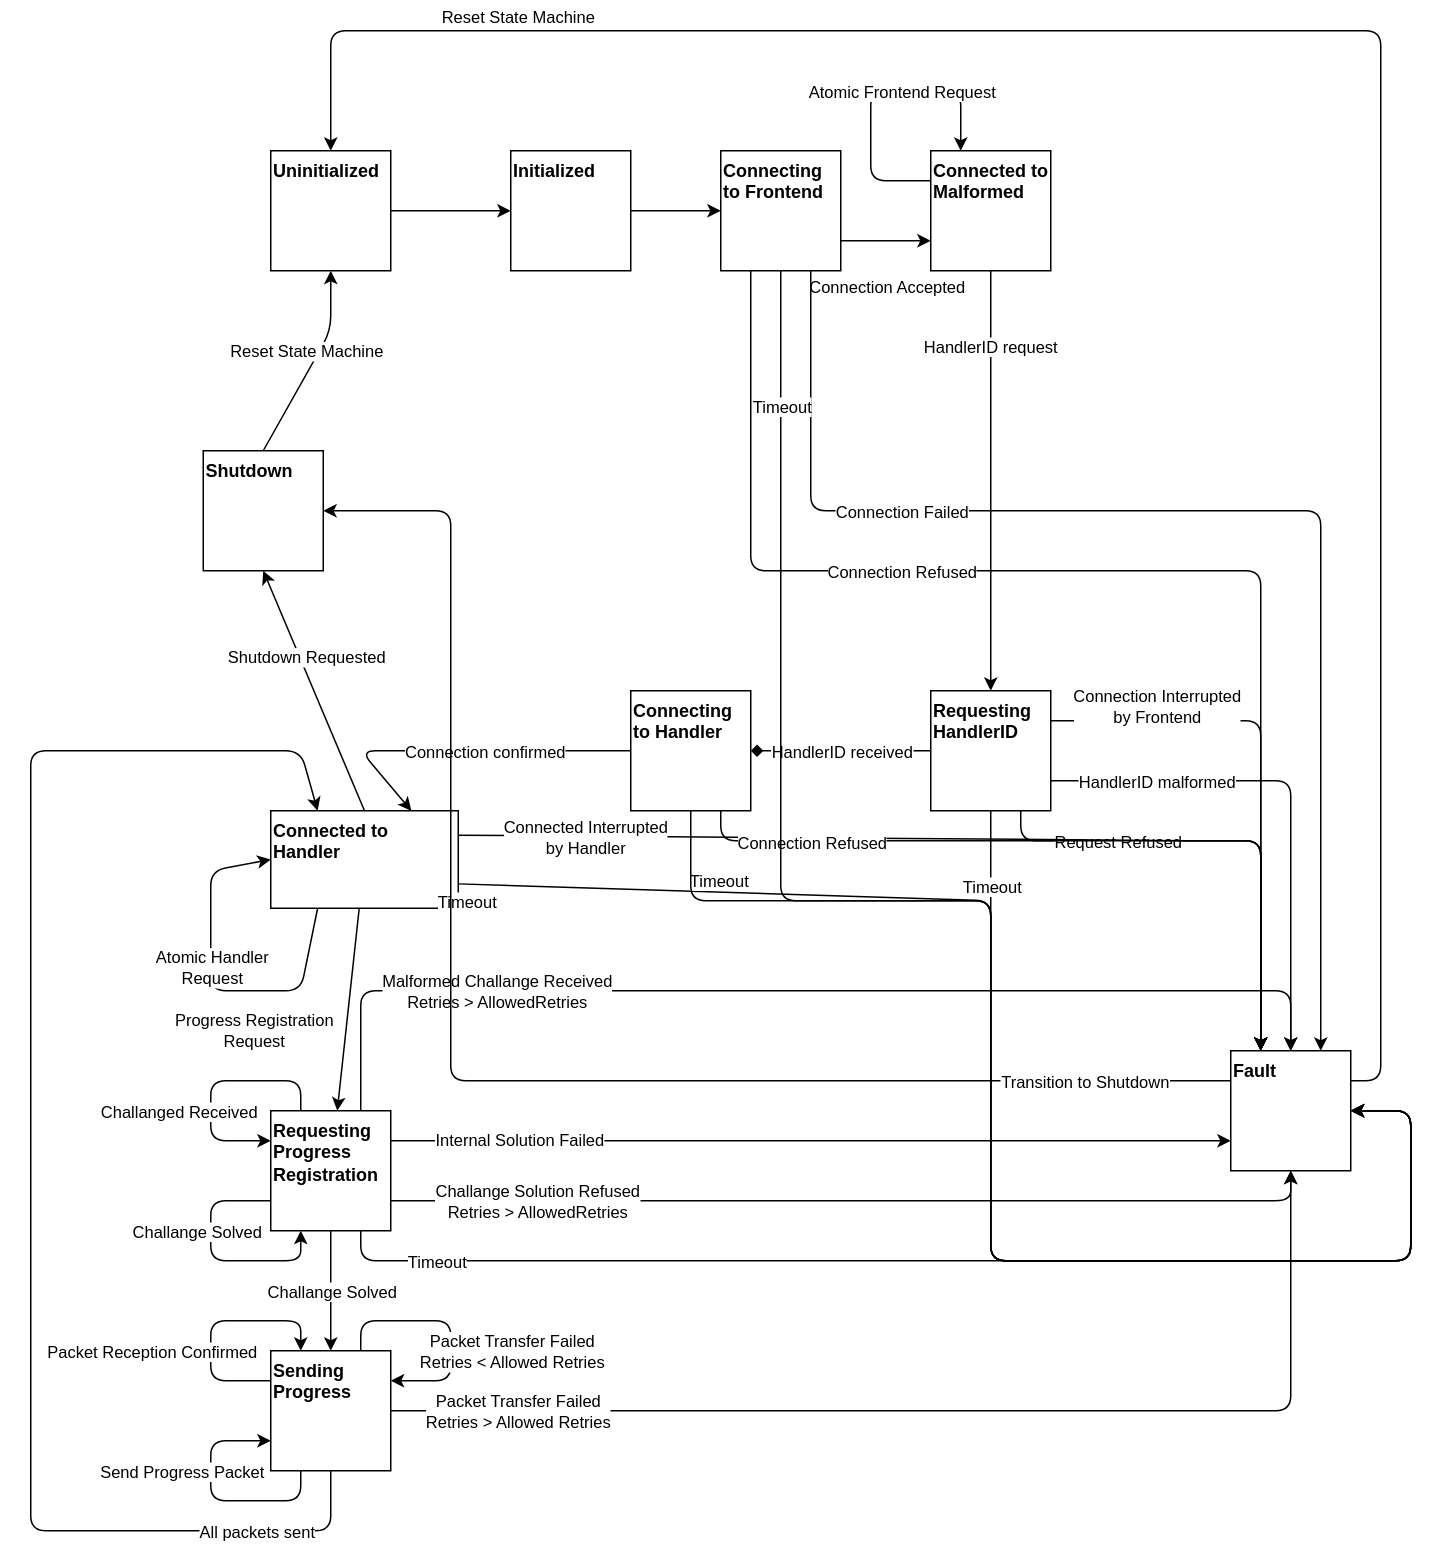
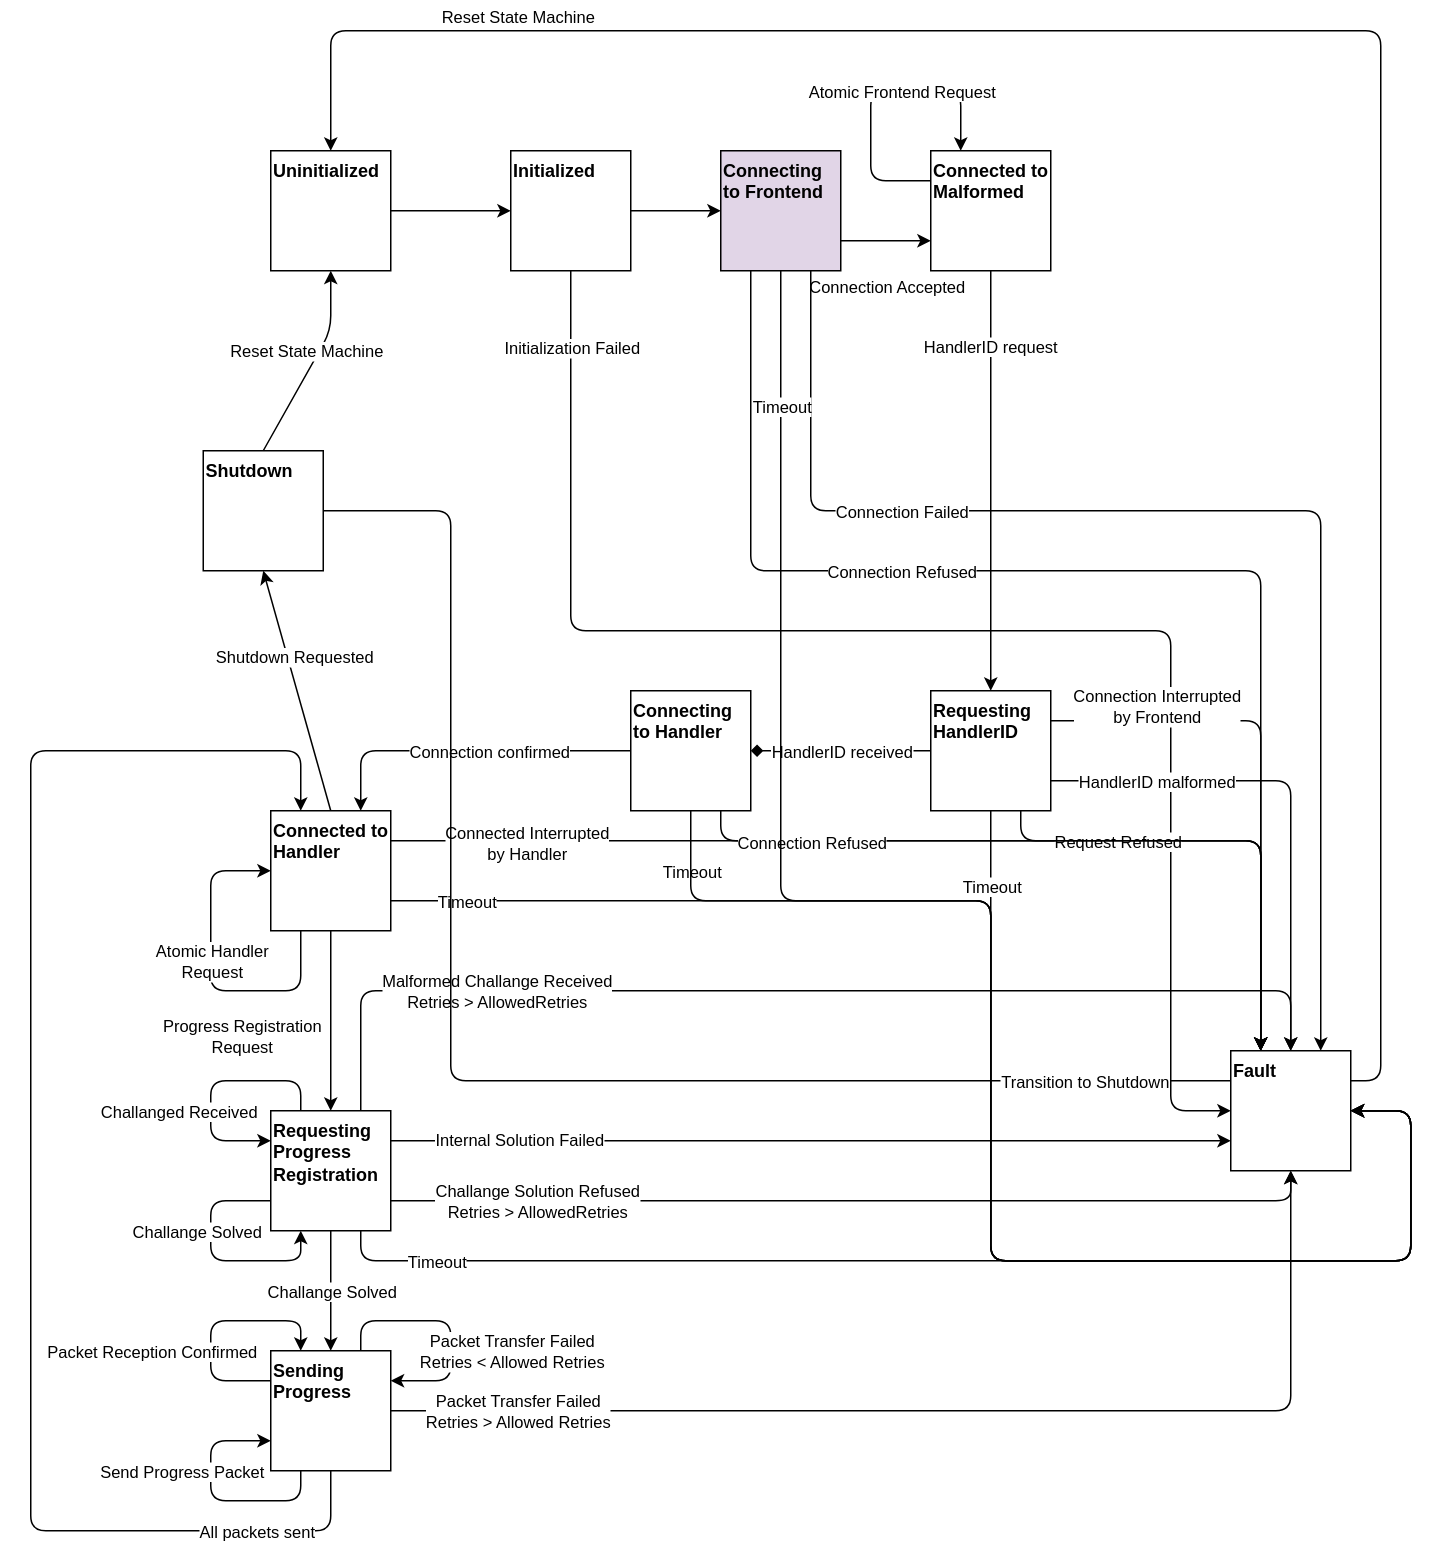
node "Connecting to Frontend": fillcolor #ffffff -> #e1d5e7
edge "Fault" -> "Shutdown": arrowhead classic -> none
edge "Initialized" -> "Fault": added, label "Initialization Failed"
node "Connected to Handler": size 188x98 -> 120x120
